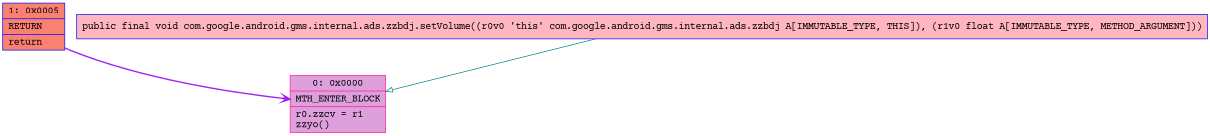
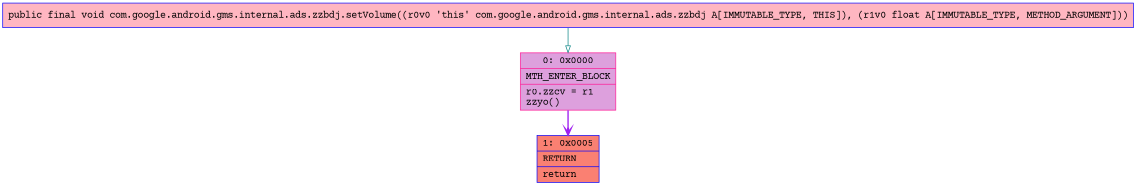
edge "1: 0x0005" -> "0: 0x0000": reversed
